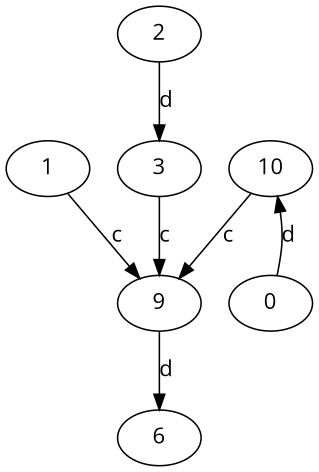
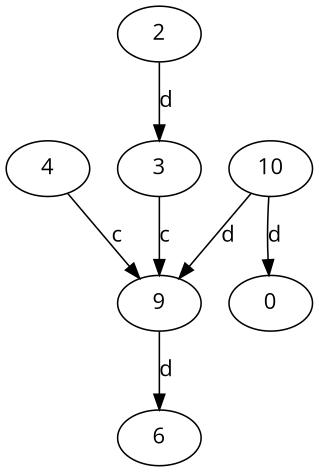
node "1": label "1" -> "4"
edge "10" -> "9": label "c" -> "d"
edge "0" -> "10": reversed
